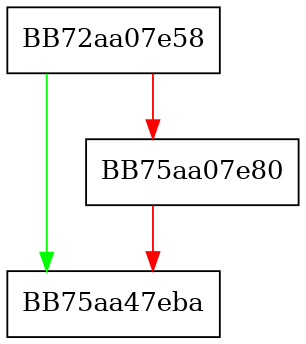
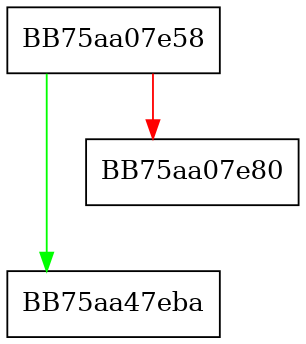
node "BB72aa07e58": label "BB72aa07e58" -> "BB75aa07e58"
edge "BB75aa07e80" -> "BB75aa47eba": removed
